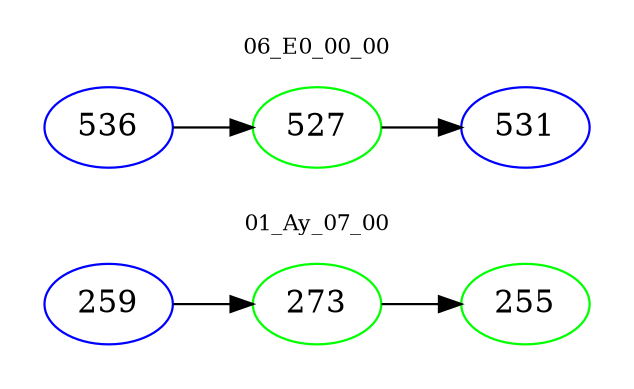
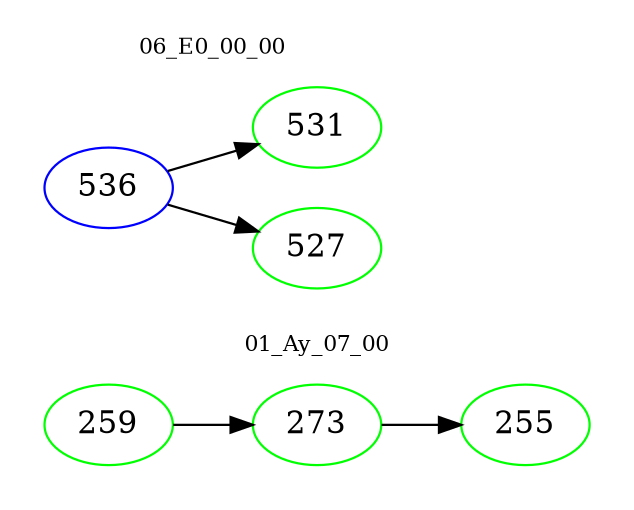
edge "527" -> "531": now "536" -> "531"
node "531": color blue -> green
node "259": color blue -> green
